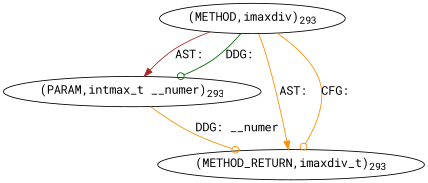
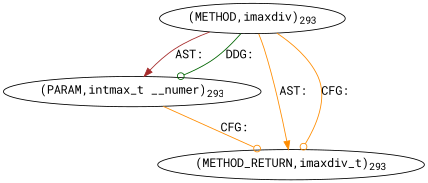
edge "(PARAM,intmax_t __numer)" -> "(METHOD_RETURN,imaxdiv_t)": label "DDG: __numer" -> "CFG: "
